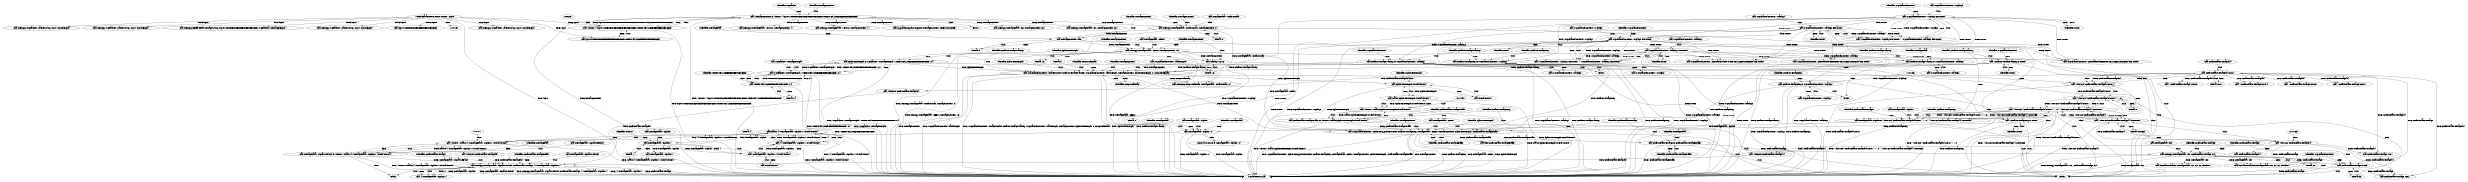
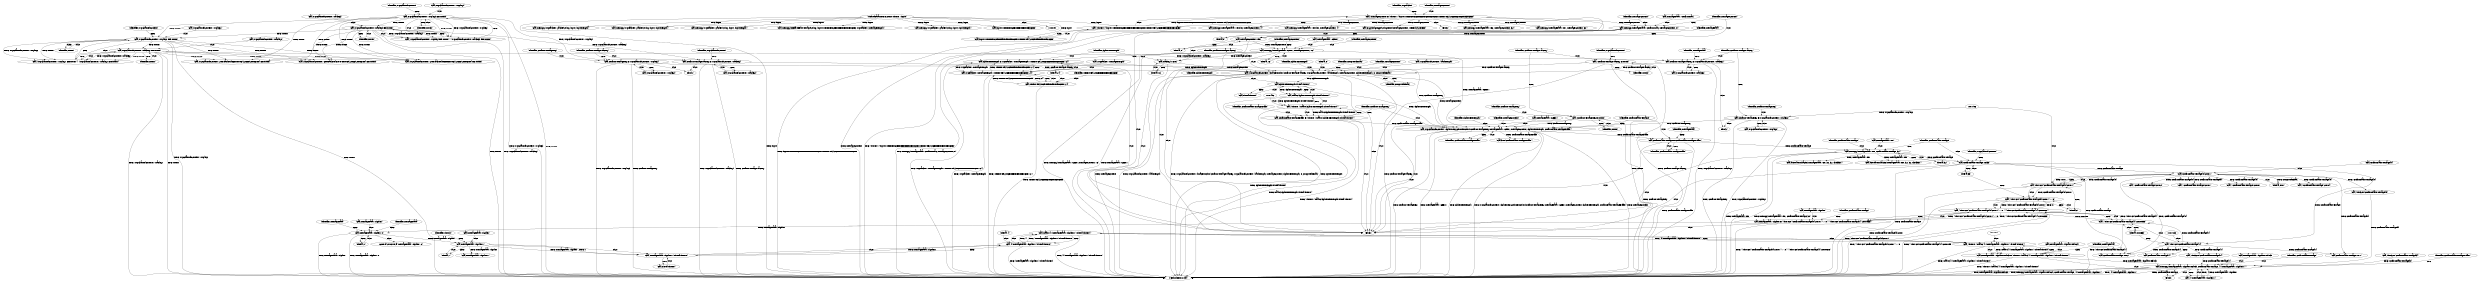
node "1000203": removed
edge "(Call,confirmPlainMessage[0]&0x01)" -> "(Literal,0x01)": label "CFG: " -> "DDG: computedHmac"
node "(Call,memcmp(computedHmac, messageData->confirm_mac, 8))": removed
edge "(Call,ZRTP_MESSAGE_HEADER_LENGTH - 24)" -> "(Literal,24)": removed, label "CFG:"
edge "(Call,(uint16_t)confirmPlainMessage[1])" -> "(Call,confirmPlainMessage +=33)": reversed
edge "(Call,messageData->sig_len>0)" -> "(Literal,0)": added, label "CFG:"
